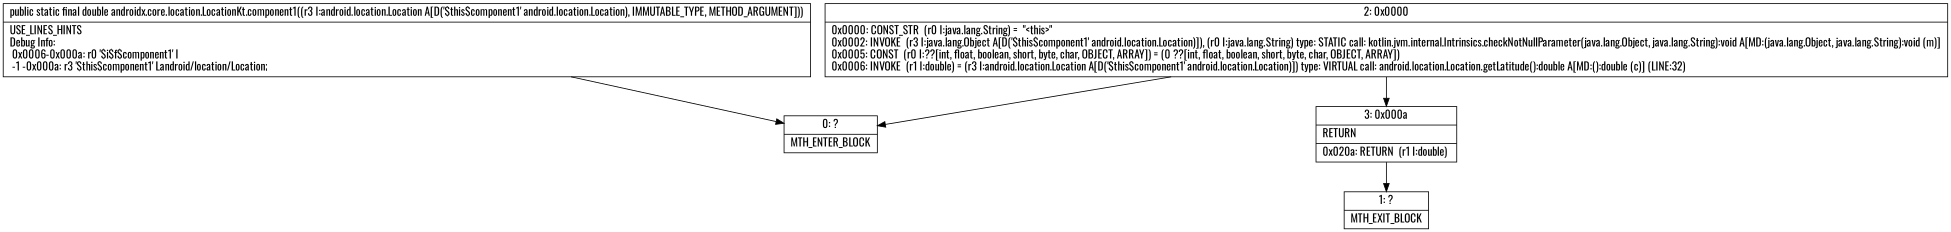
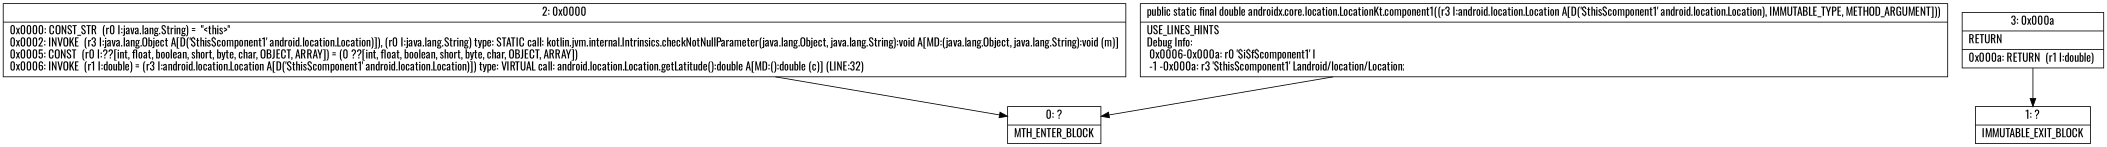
edge "2: 0x0000" -> "3: 0x000a": removed
node "3: 0x000a": text "0x020a: RETURN  (r1 I:double)" -> "0x000a: RETURN  (r1 I:double)"
node "1: ?": text "MTH_EXIT_BLOCK" -> "IMMUTABLE_EXIT_BLOCK"
